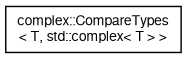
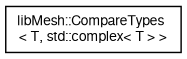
node "complex::CompareTypes < T, std::complex< T > >": label "complex::CompareTypes < T, std::complex< T > >" -> "libMesh::CompareTypes < T, std::complex< T > >"
